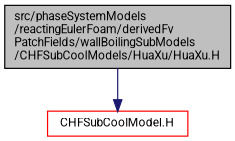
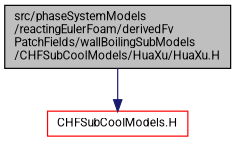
node "CHFSubCoolModel.H": label "CHFSubCoolModel.H" -> "CHFSubCoolModels.H"
